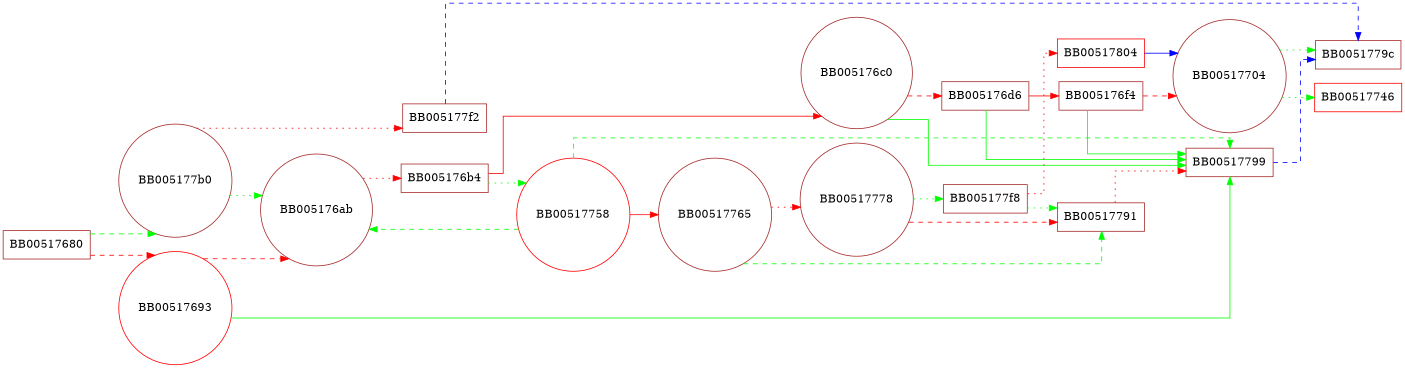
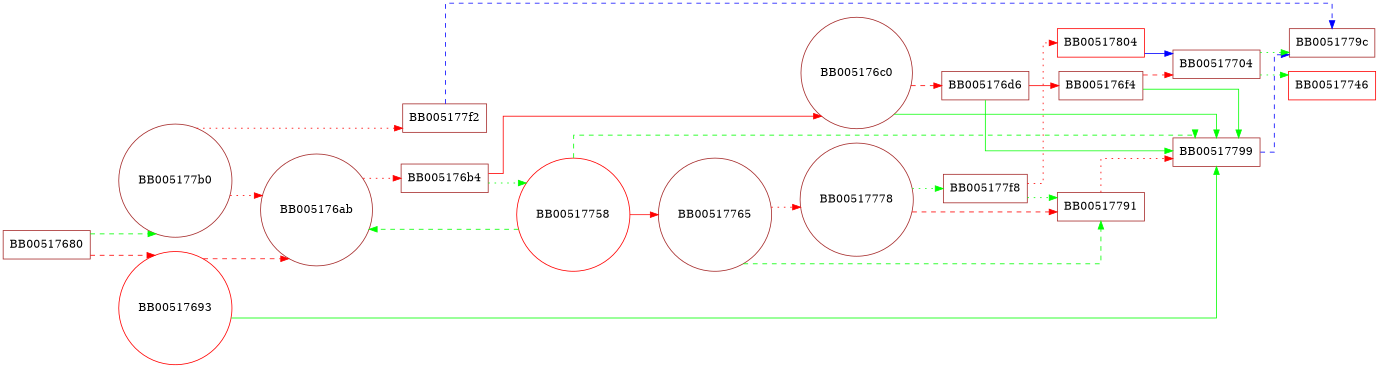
node "BB00517704": shape circle -> box
edge "BB005177b0" -> "BB005176ab": color green -> red
